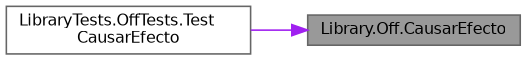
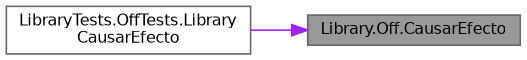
node "LibraryTests.OffTests.Test CausarEfecto": label "LibraryTests.OffTests.Test CausarEfecto" -> "LibraryTests.OffTests.Library CausarEfecto"
